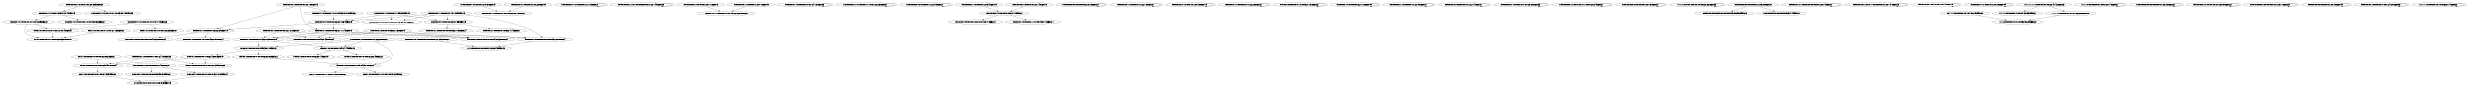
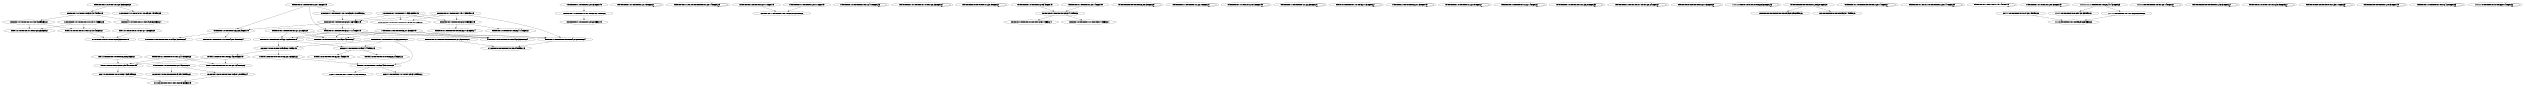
edge "0000000000110000000_1-20:22-LEN:19" -> "00000000011000000001000100_2-28:21-LEN:26": reversed
edge "000000011010000100101_4-24:329-LEN:21" -> "0110100001001011000_10-28:330-LEN:19": now "000000011010000100101_4-24:329-LEN:21" -> "000011010000100101000_7-28:23-LEN:21"
